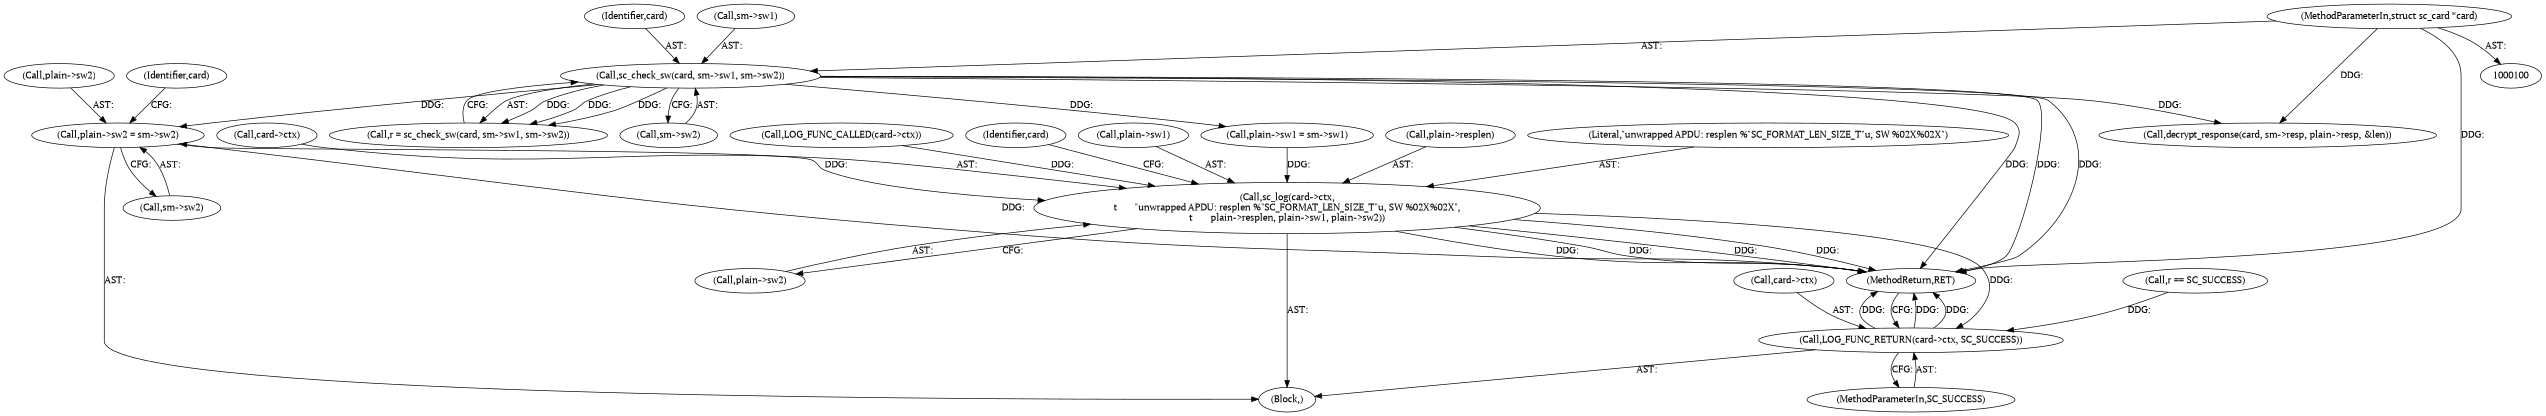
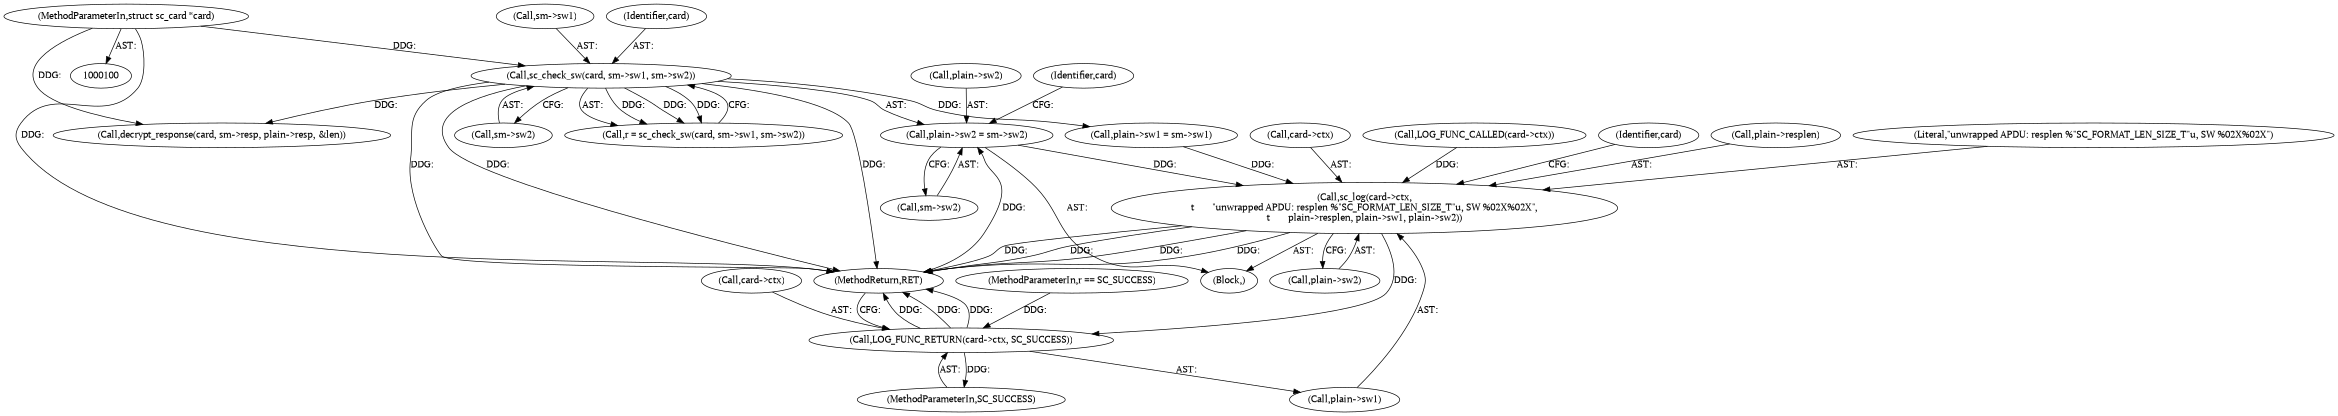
edge "(MethodParameterIn,struct sc_card *card)" -> "(Call,sc_check_sw(card, sm->sw1, sm->sw2))": label "AST: " -> "DDG: "
edge "(Call,sc_check_sw(card, sm->sw1, sm->sw2))" -> "(Call,plain->sw2 = sm->sw2)": label "DDG: " -> "AST: "
node "(Call,r == SC_SUCCESS)": label "(Call,r == SC_SUCCESS)" -> "(MethodParameterIn,r == SC_SUCCESS)"
edge "(Call,LOG_FUNC_RETURN(card->ctx, SC_SUCCESS))" -> "(MethodParameterIn,SC_SUCCESS)": label "CFG: " -> "DDG: "
edge "(Call,LOG_FUNC_RETURN(card->ctx, SC_SUCCESS))" -> "(Block,)": now "(Call,LOG_FUNC_RETURN(card->ctx, SC_SUCCESS))" -> "(Call,plain->sw1)"
